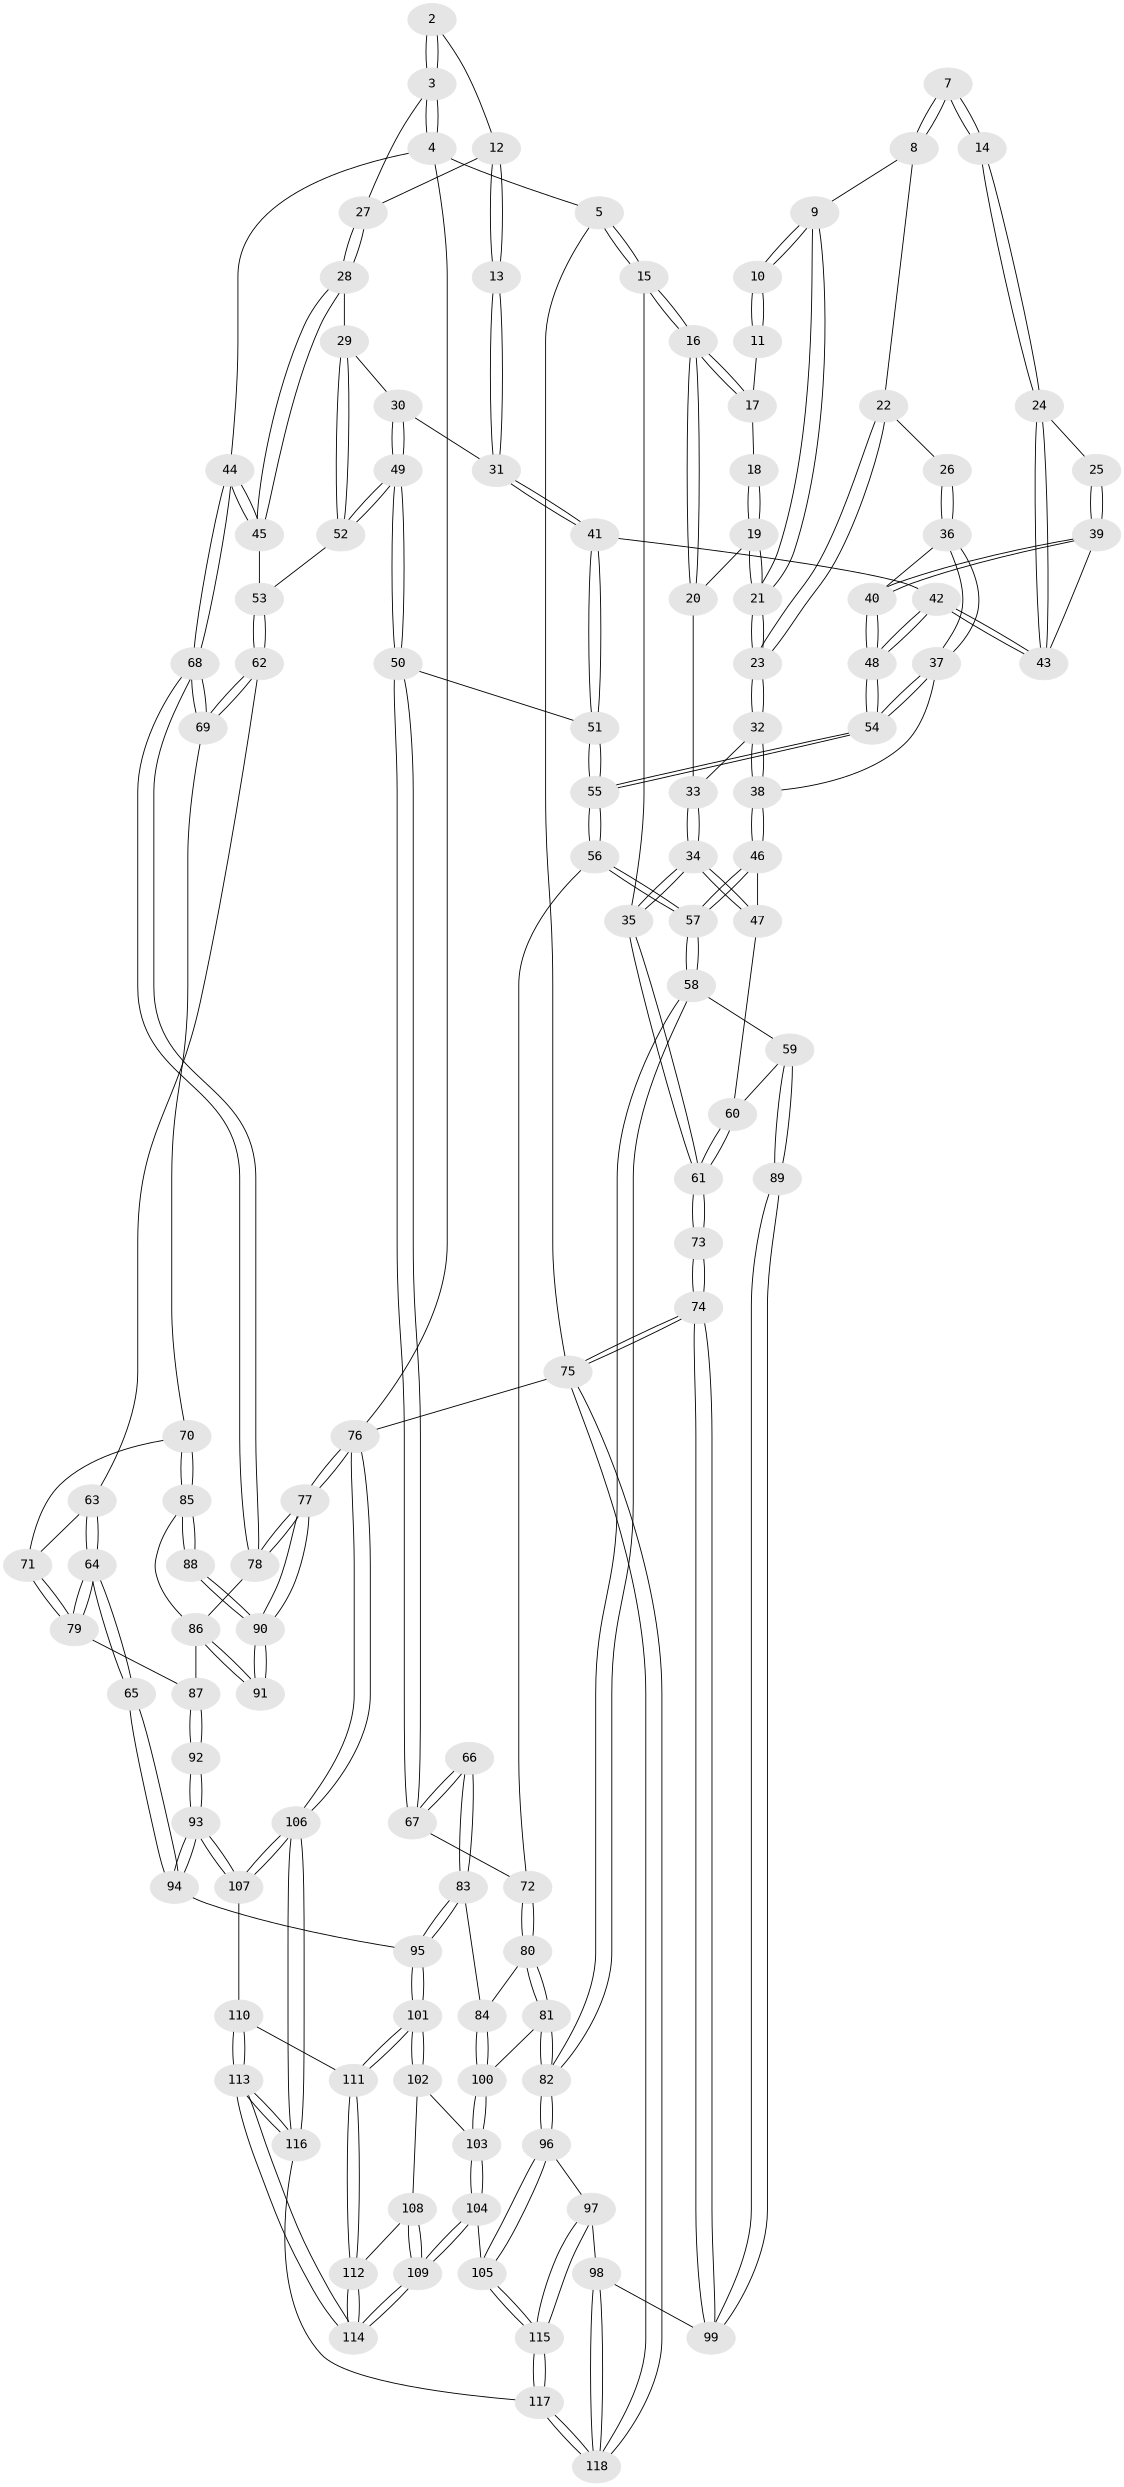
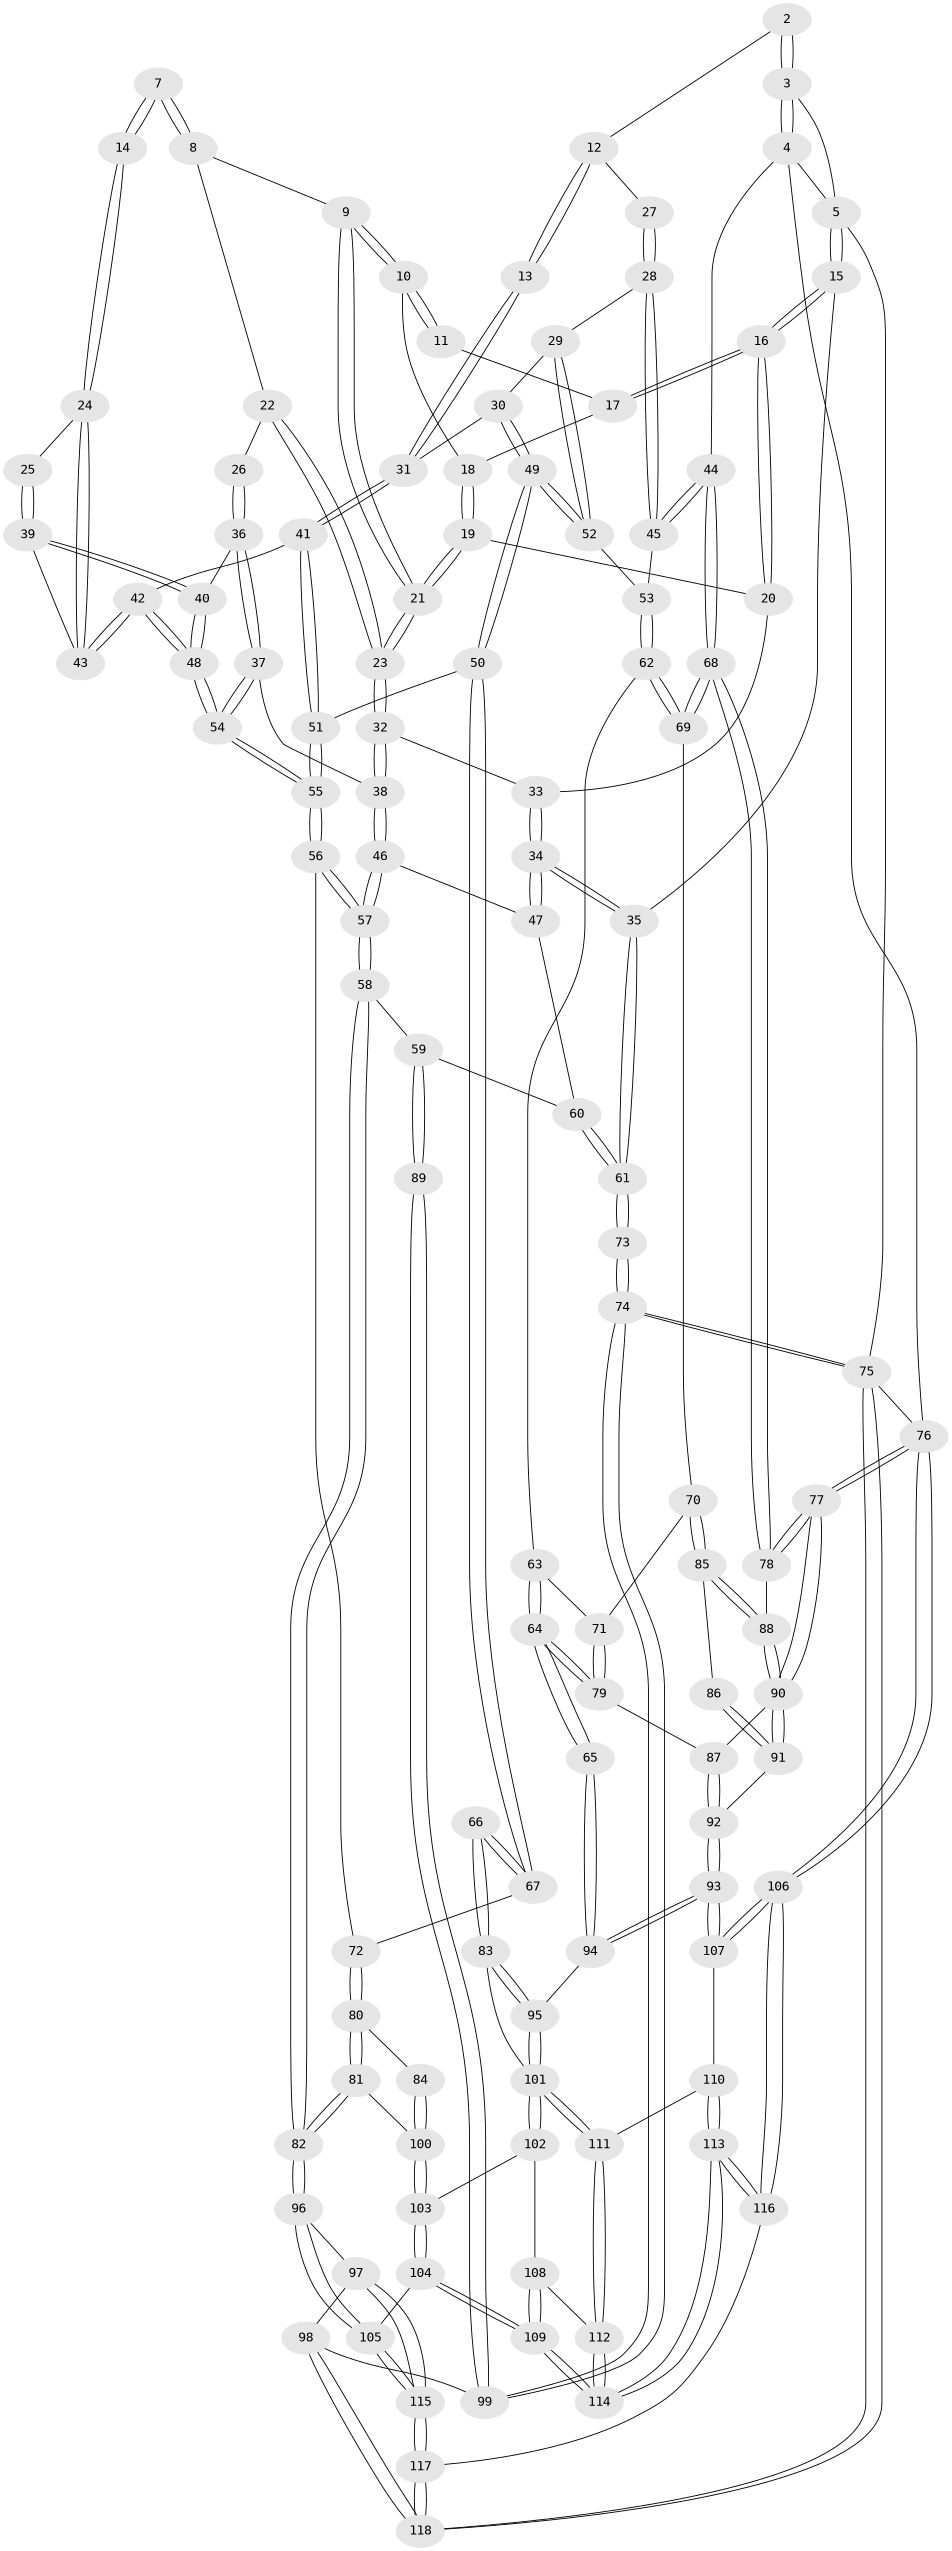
edge "3" -- "27": now "3" -- "5"
edge "10" -- "18": added
edge "78" -- "86": now "78" -- "88"
edge "86" -- "87": now "90" -- "87"
edge "91" -- "92": added
edge "83" -- "84": now "83" -- "101"
